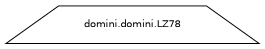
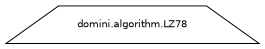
node "domini.domini.LZ78": label "domini.domini.LZ78" -> "domini.algorithm.LZ78"
